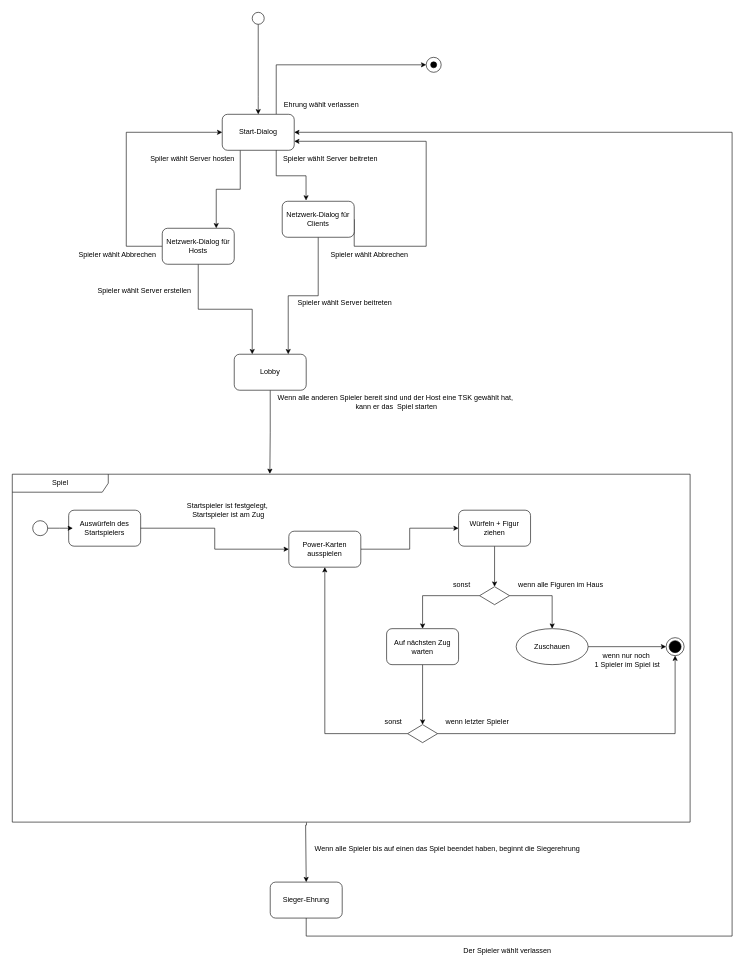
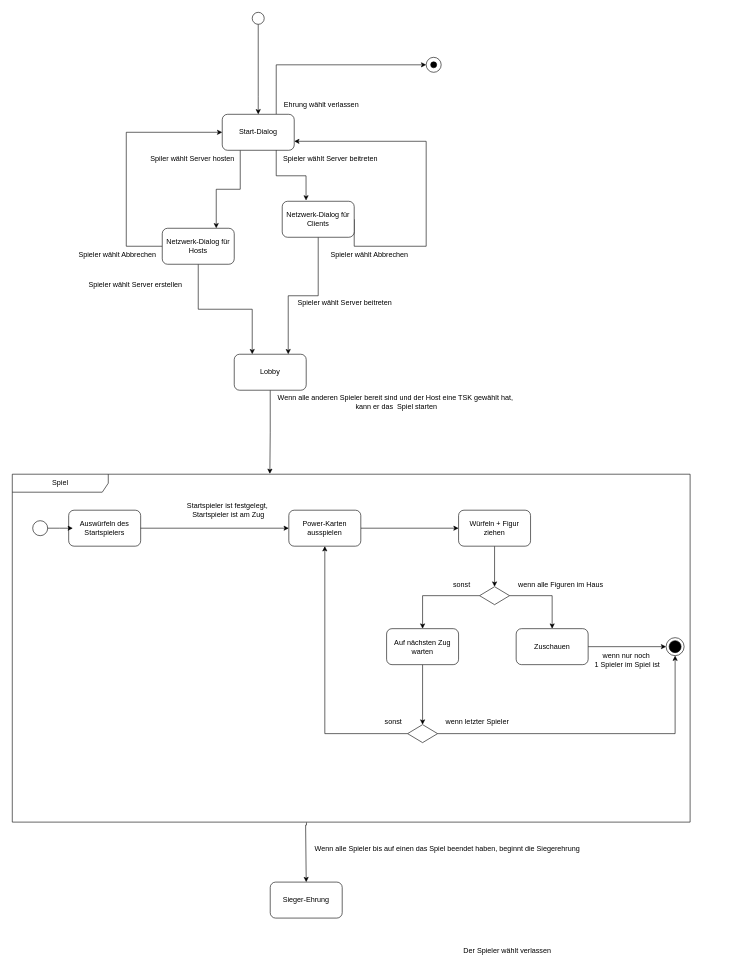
node "Spieler wählt Server erstellen": moved (144, 291) -> (135, 285)
node "Power-Karten ausspielen": moved (325, 549) -> (325, 528)
node "Zuschauen": shape ellipse -> rounded rectangle
edge "Sieger-Ehrung" -> "Start-Dialog": removed
